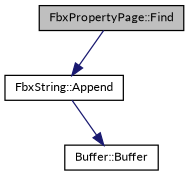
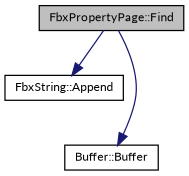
edge "FbxString::Append" -> "Buffer::Buffer": now "FbxPropertyPage::Find" -> "Buffer::Buffer"
